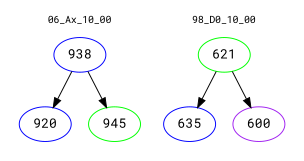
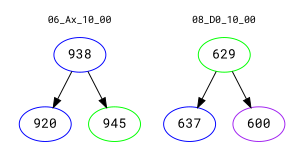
cluster "98_D0_10_00": label "98_D0_10_00" -> "08_D0_10_00"
node "621": label "621" -> "629"
node "635": label "635" -> "637"
